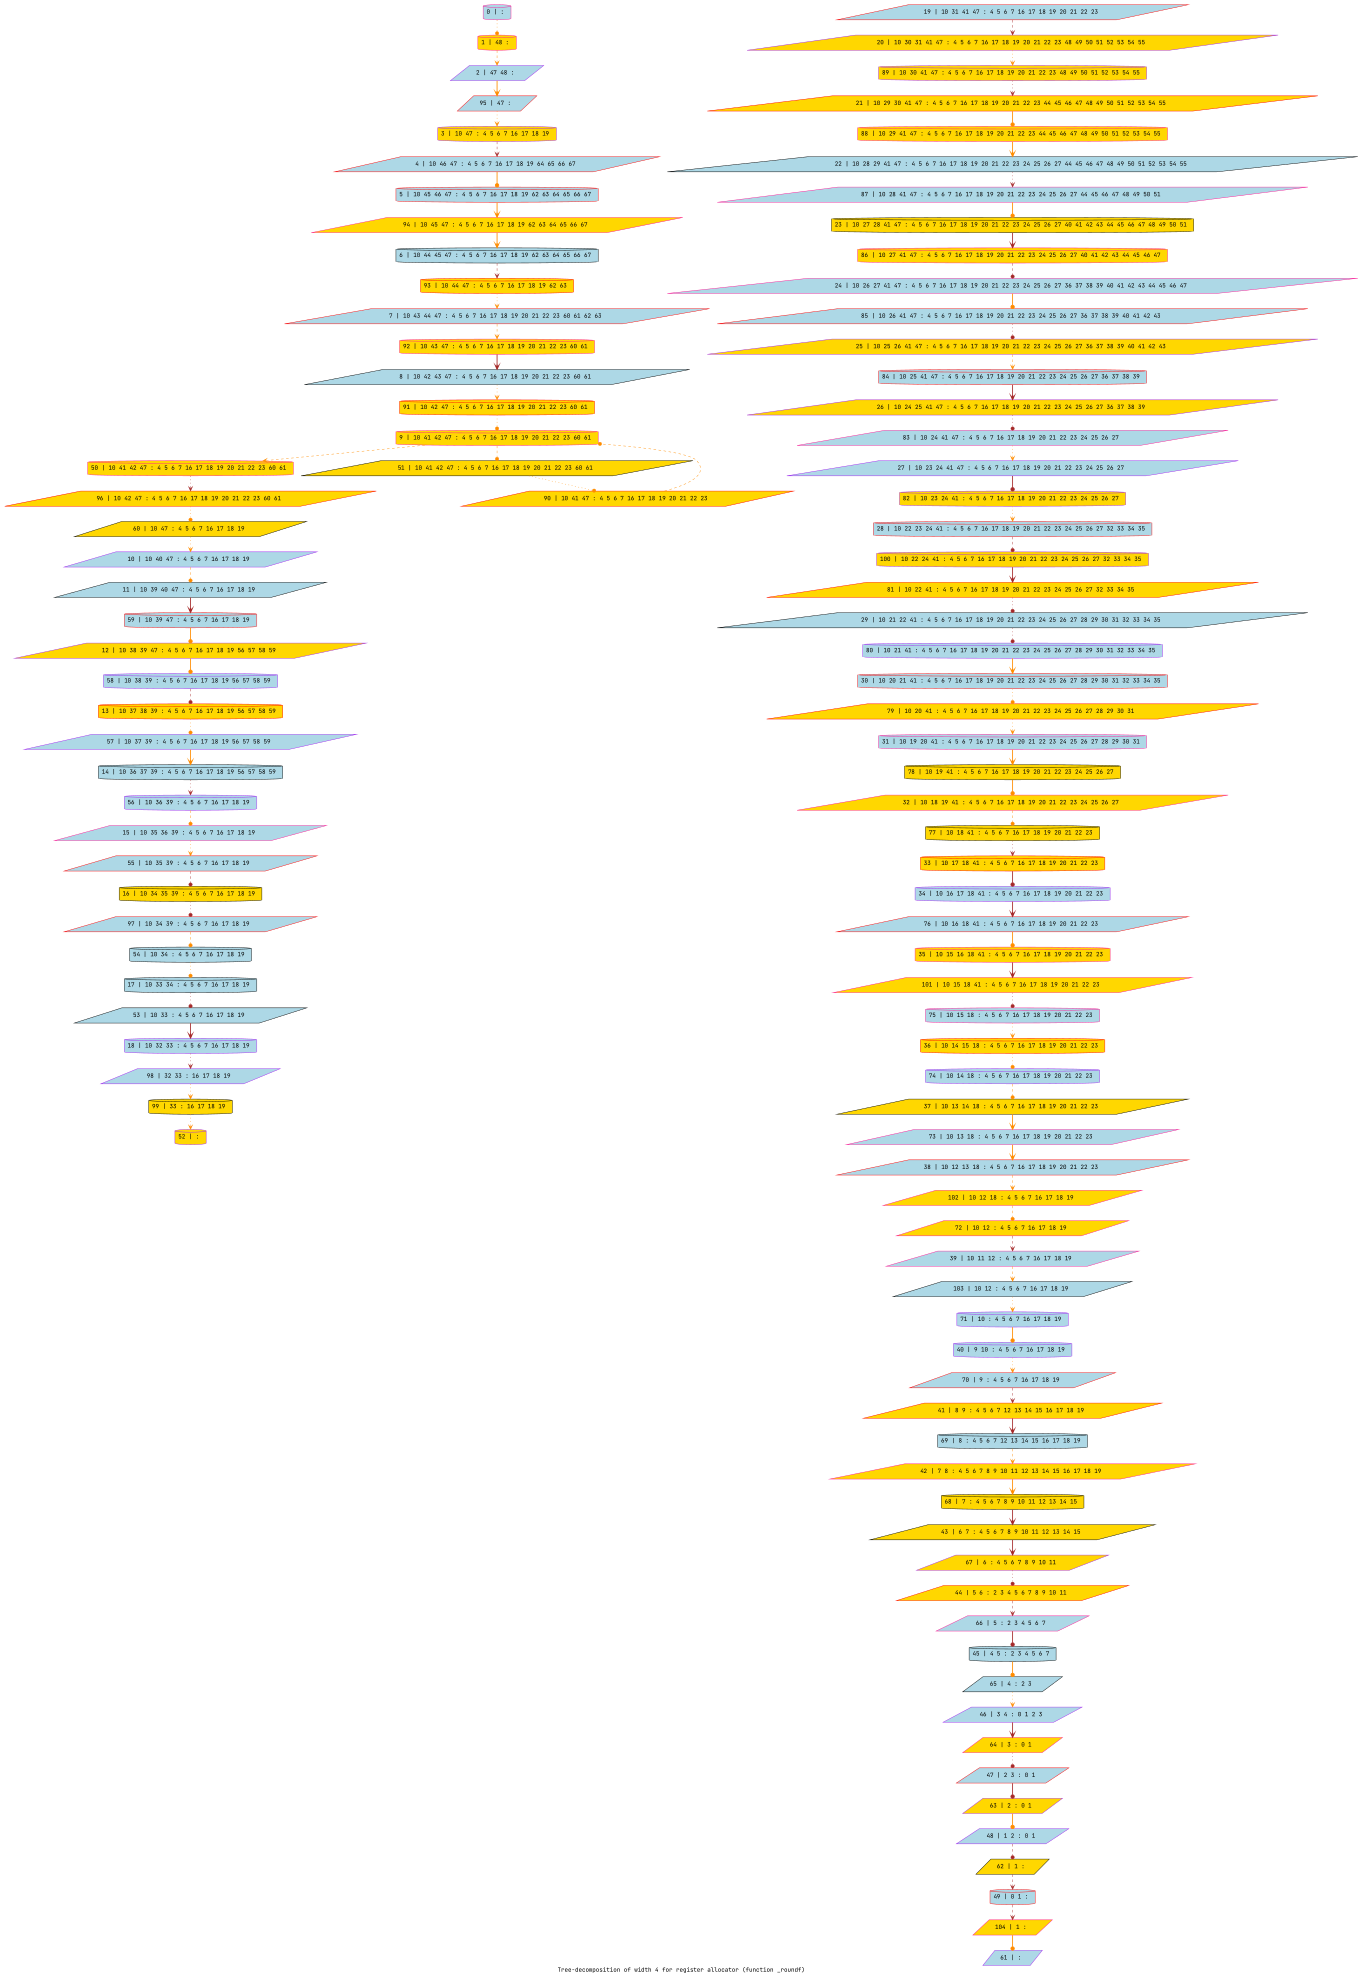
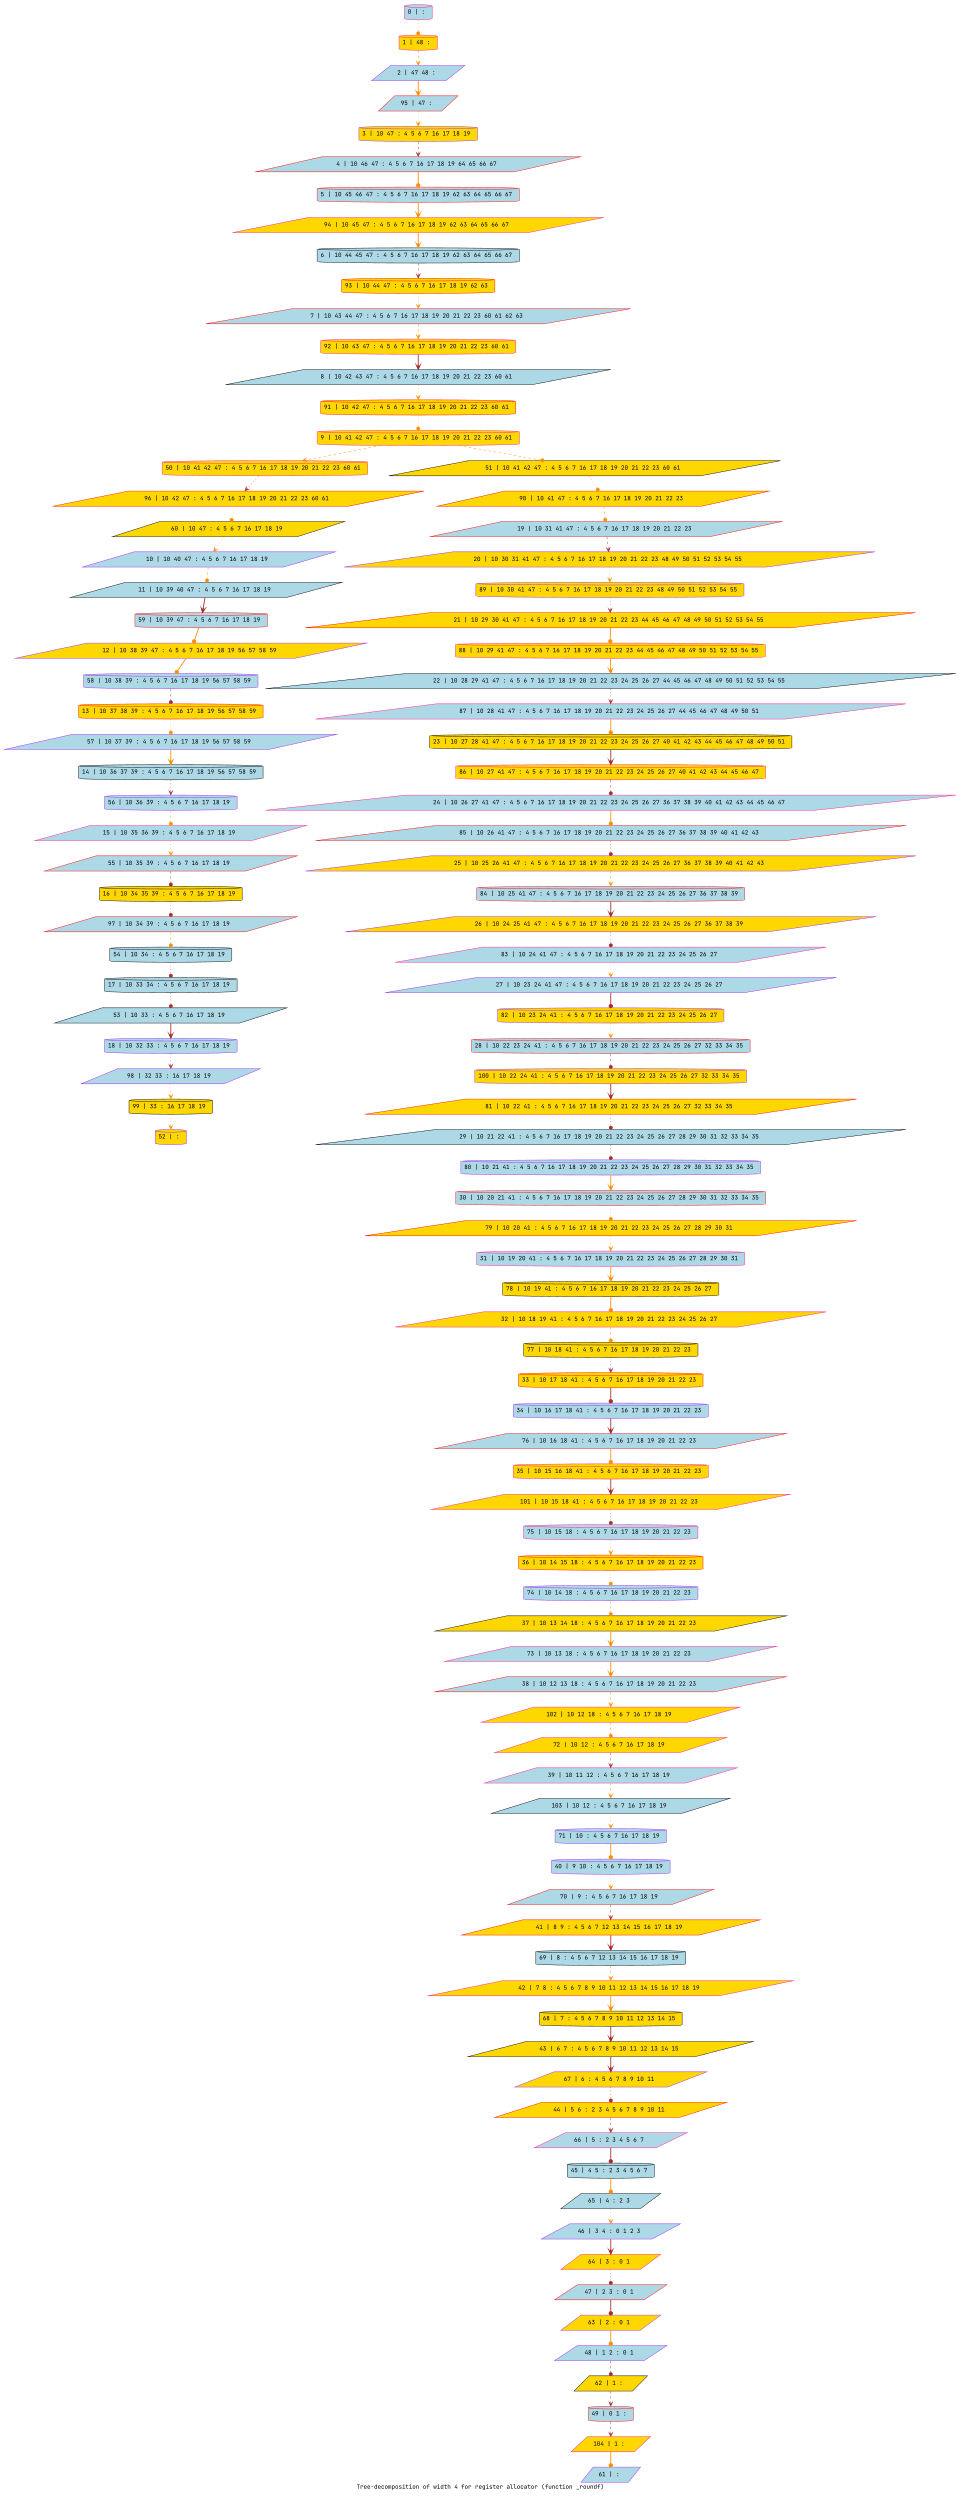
edge "90 | 10 41 47 : 4 5 6 7 16 17 18 19 20 21 22 23" -> "9 | 10 41 42 47 : 4 5 6 7 16 17 18 19 20 21 22 23 60 61": now "90 | 10 41 47 : 4 5 6 7 16 17 18 19 20 21 22 23" -> "19 | 10 31 41 47 : 4 5 6 7 16 17 18 19 20 21 22 23"
edge "54 | 10 34 : 4 5 6 7 16 17 18 19" -> "17 | 10 33 34 : 4 5 6 7 16 17 18 19": color darkorange -> brown
